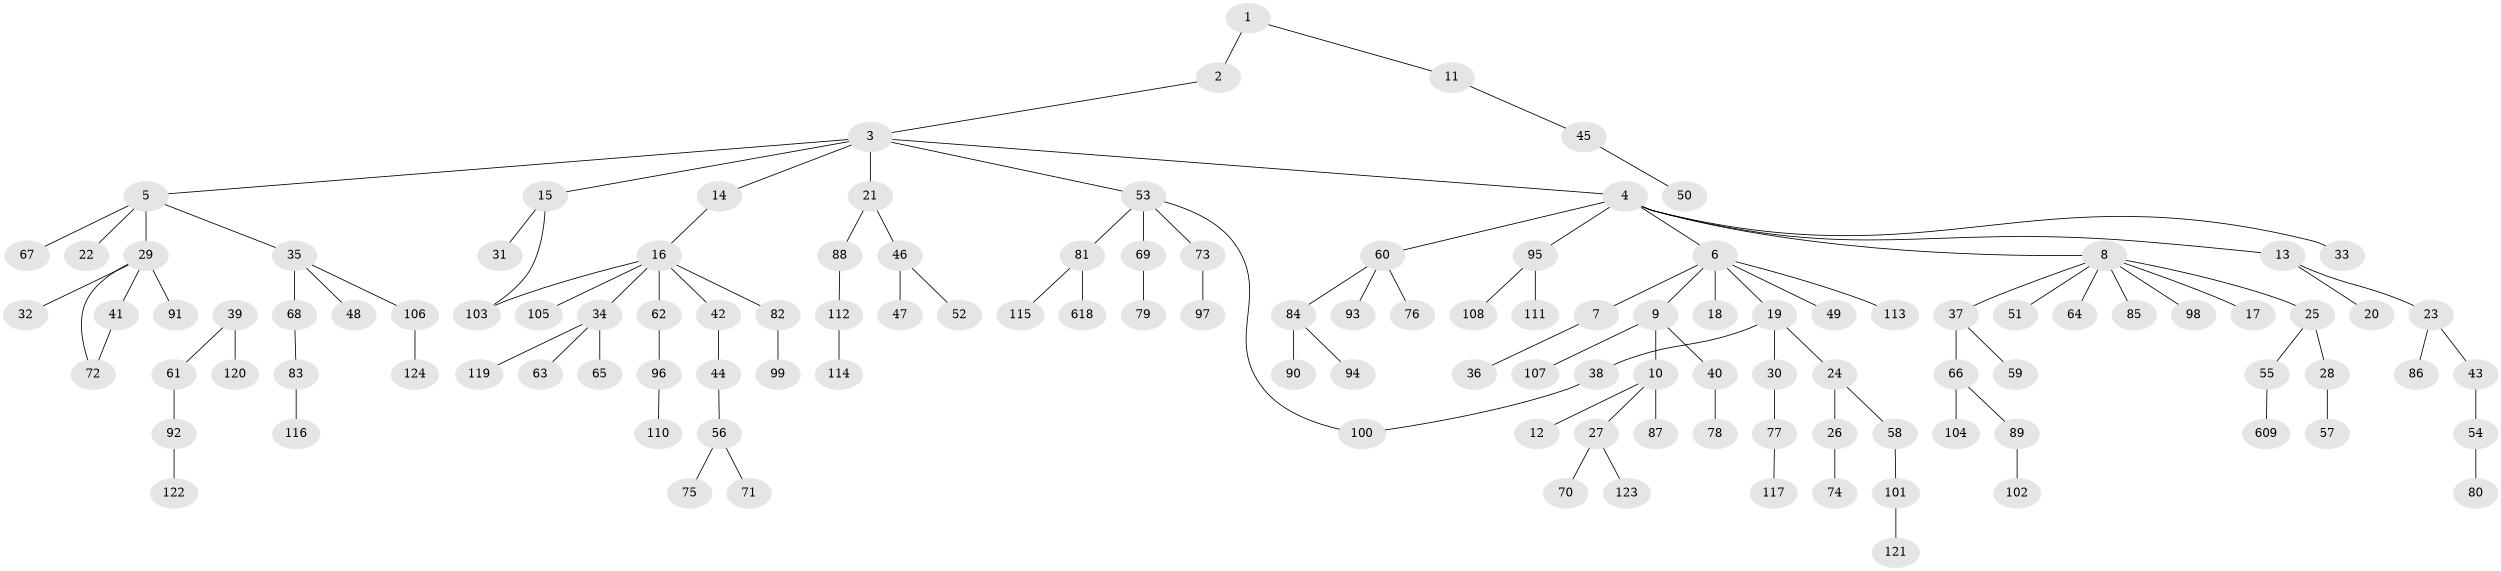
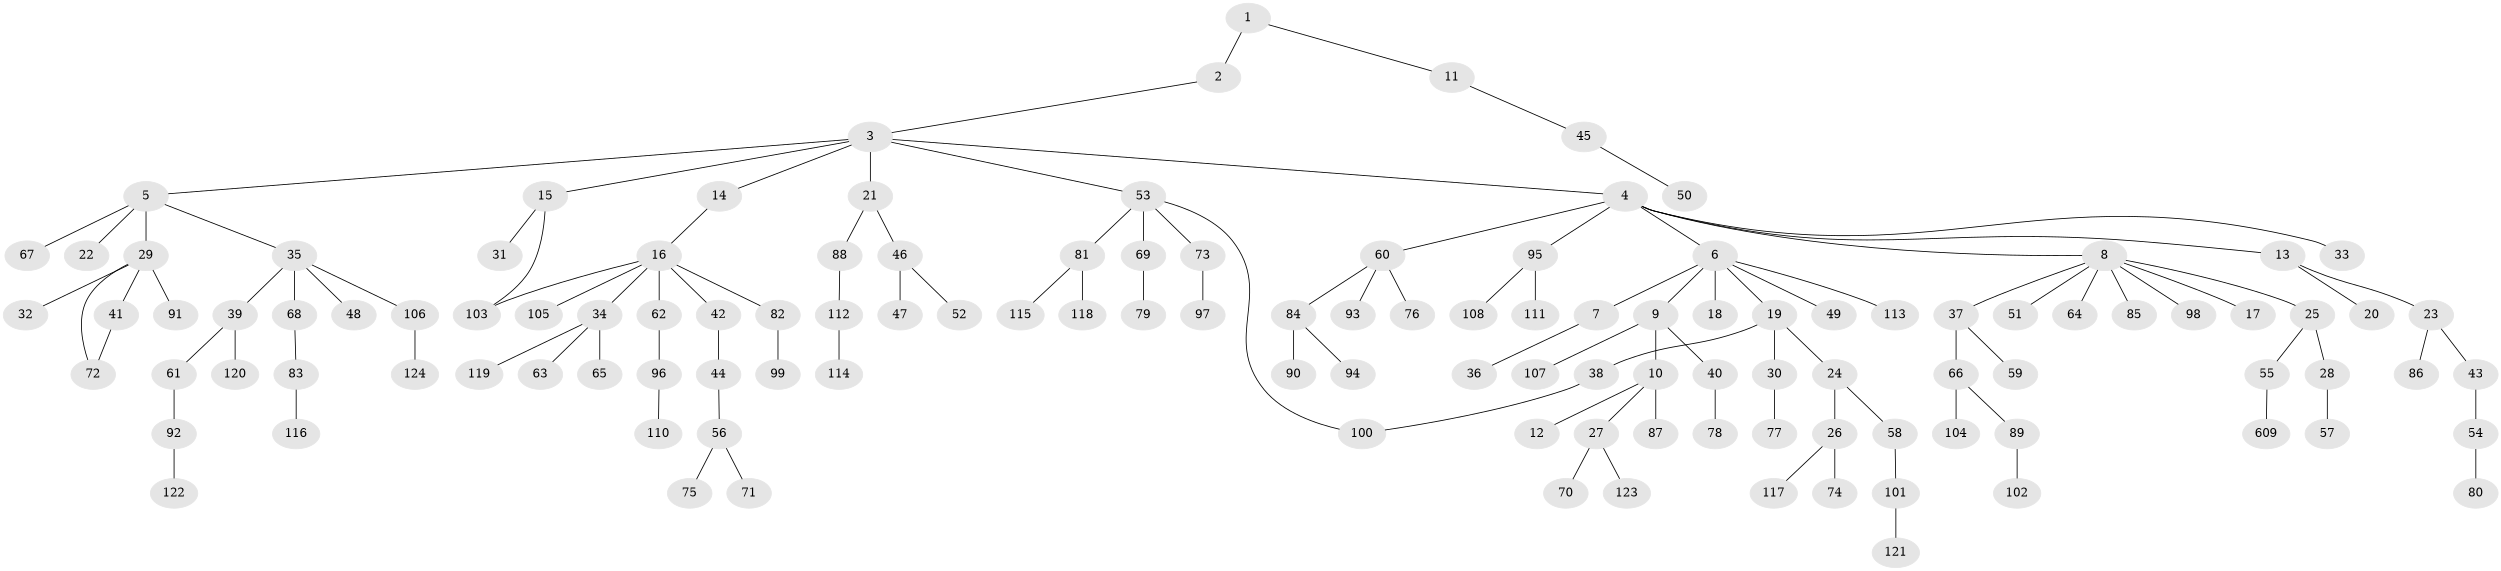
edge "35" -- "39": added
node "618": label "618" -> "118"
edge "77" -- "117": now "26" -- "117"
